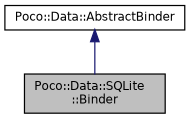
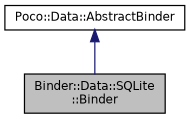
node "Poco::Data::SQLite ::Binder": label "Poco::Data::SQLite ::Binder" -> "Binder::Data::SQLite ::Binder"
